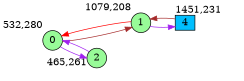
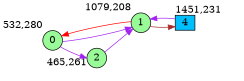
edge "4 1451,231" -> "1 1079,208": color brown -> purple
edge "1 1079,208" -> "4 1451,231": color purple -> brown
edge "0 532,280" -> "1 1079,208": color brown -> purple
edge "2 465,261" -> "0 532,280": now "2 465,261" -> "1 1079,208"
